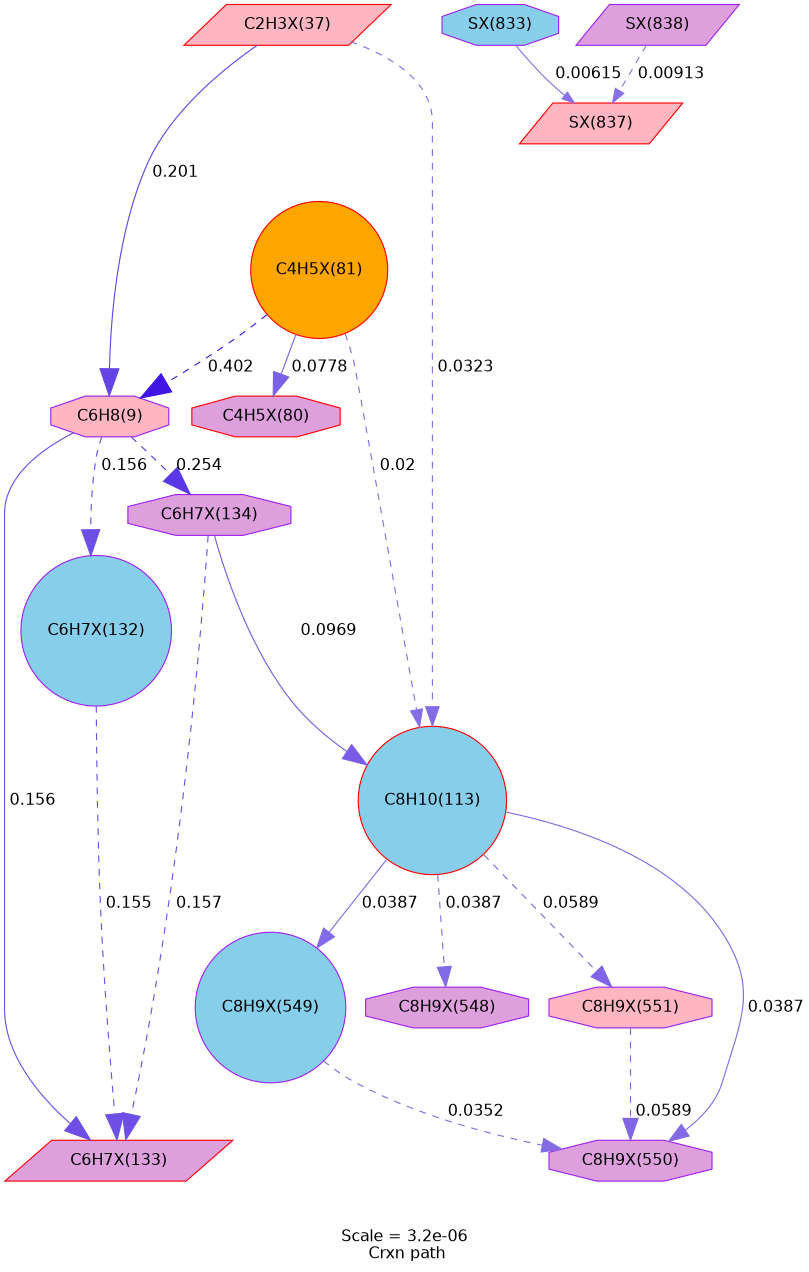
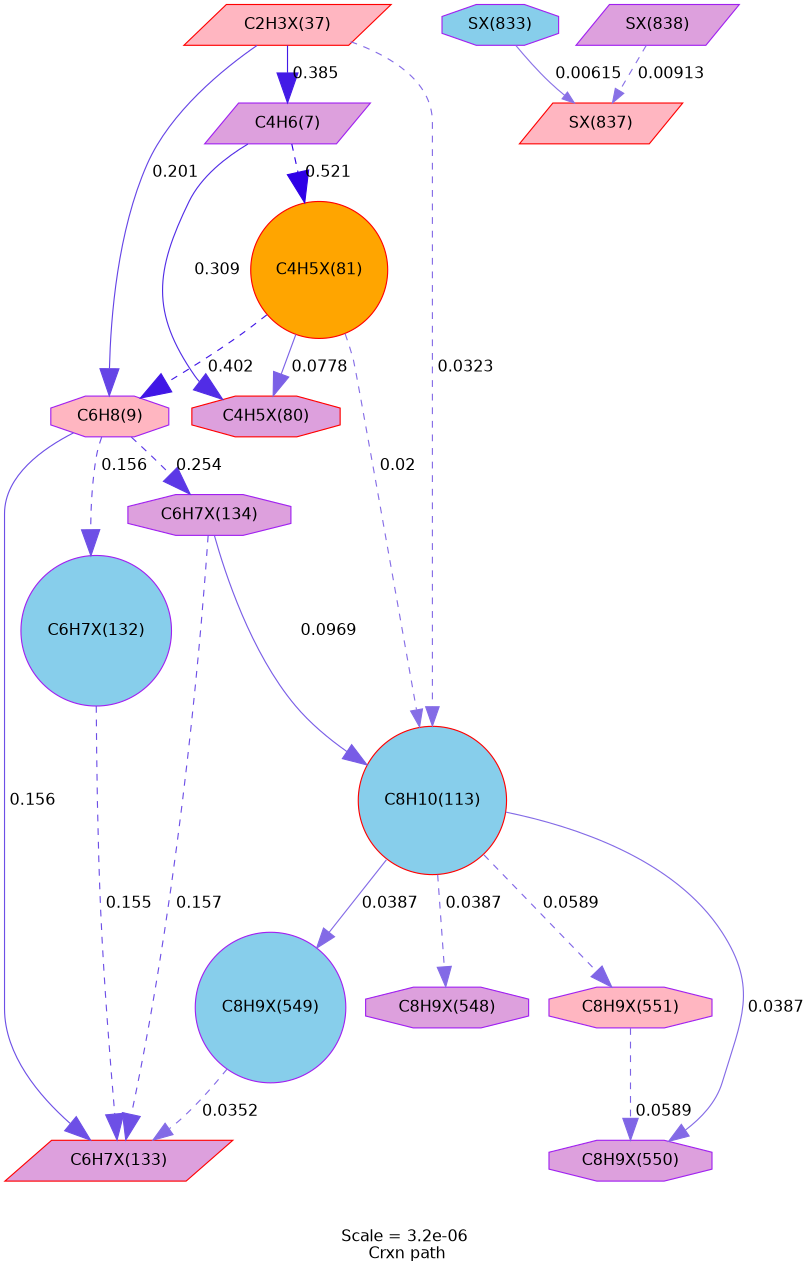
node "C4H6(7)": added
edge "C8H9X(549)" -> "C8H9X(550)": now "C8H9X(549)" -> "C6H7X(133)"
